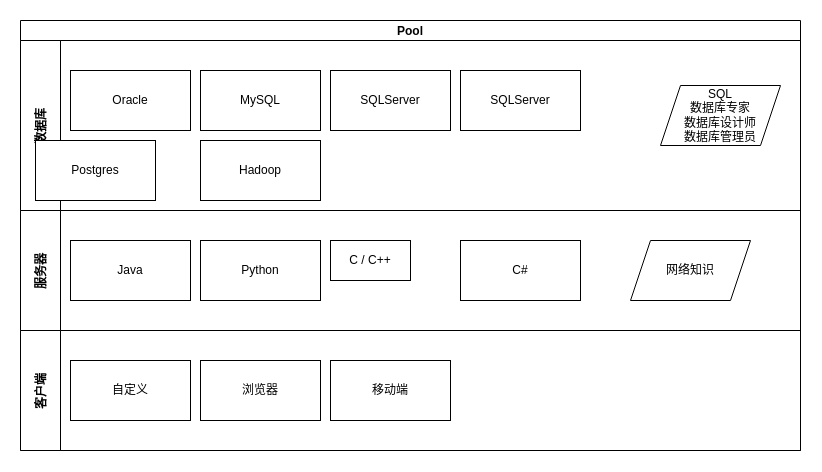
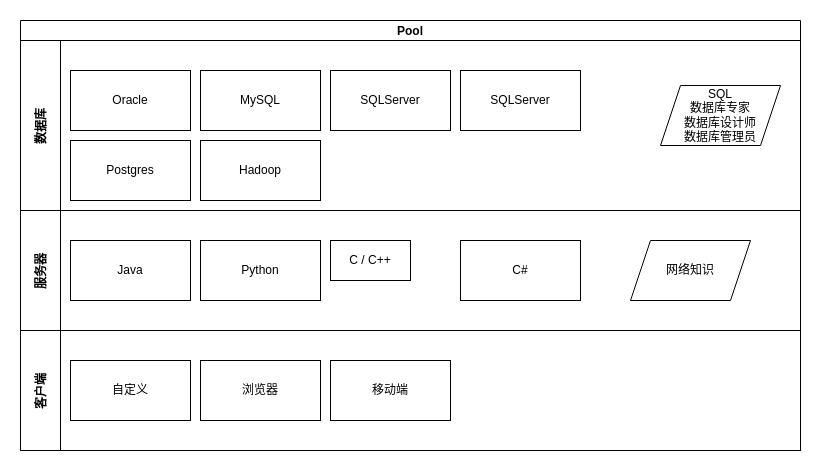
node "Postgres": moved (96, 171) -> (131, 171)
